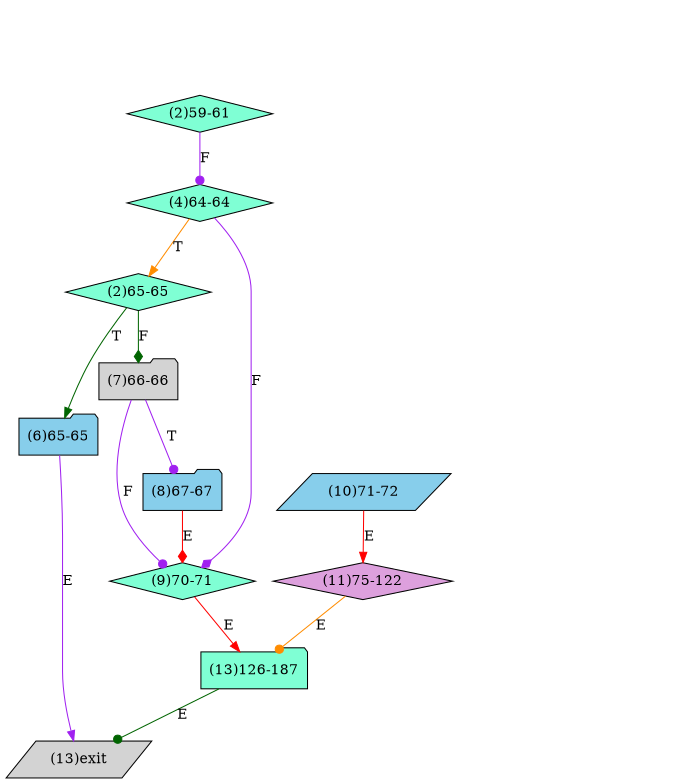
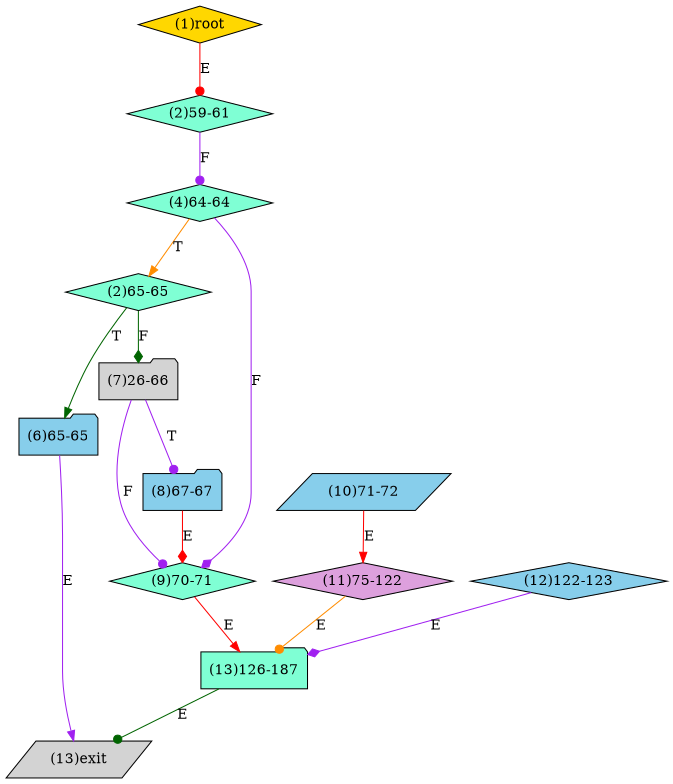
node "(1)root": added
node "(7)66-66": label "(7)66-66" -> "(7)26-66"
node "(12)122-123": added
